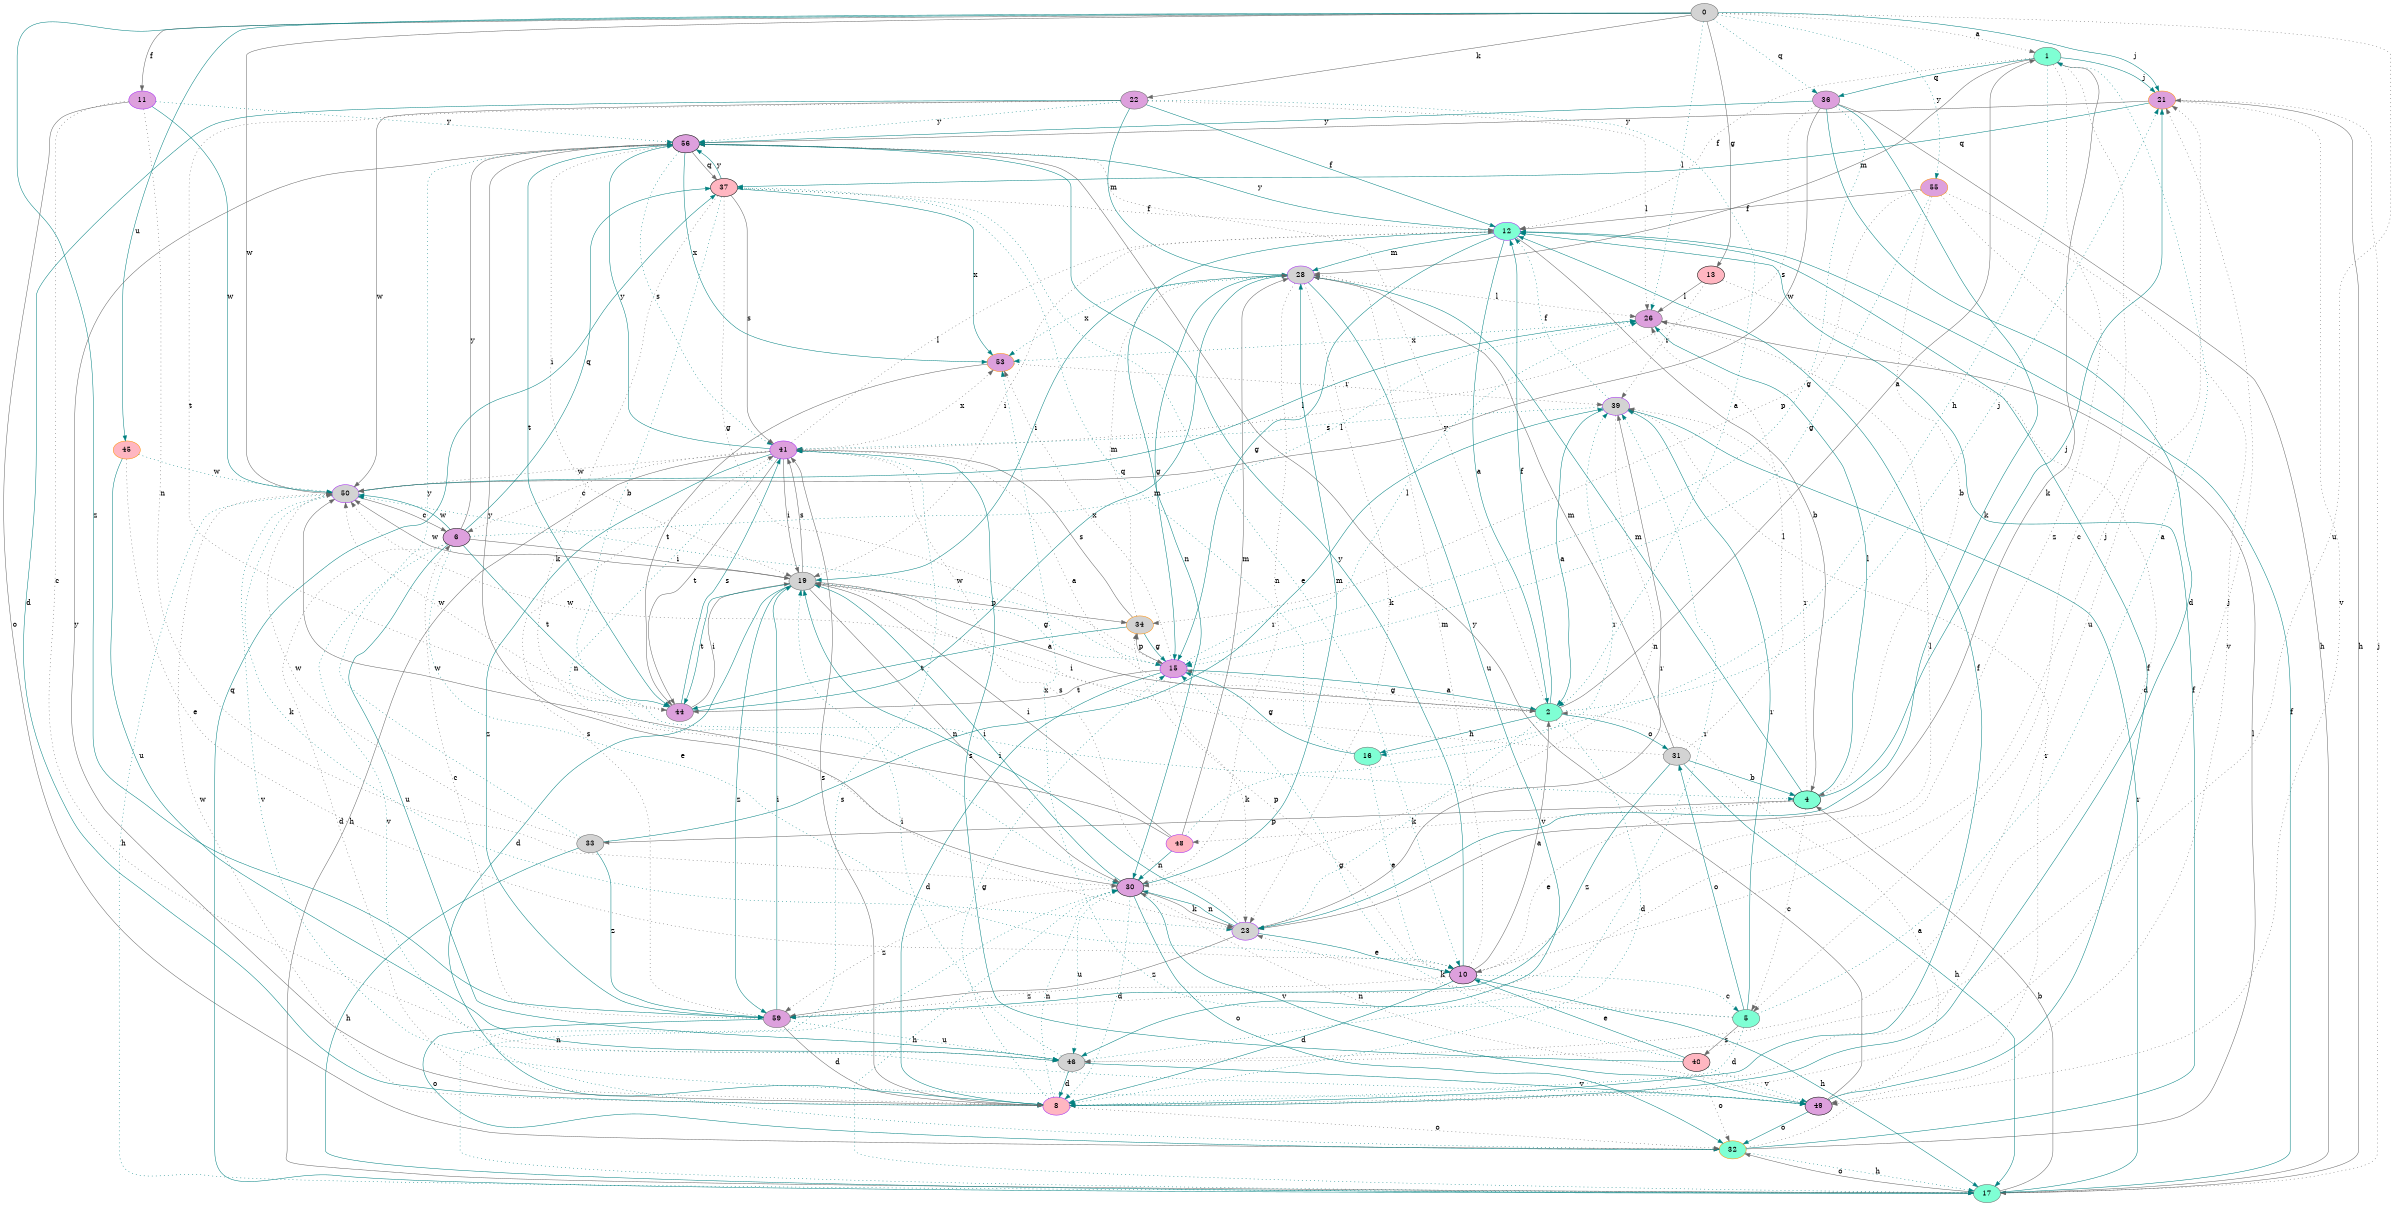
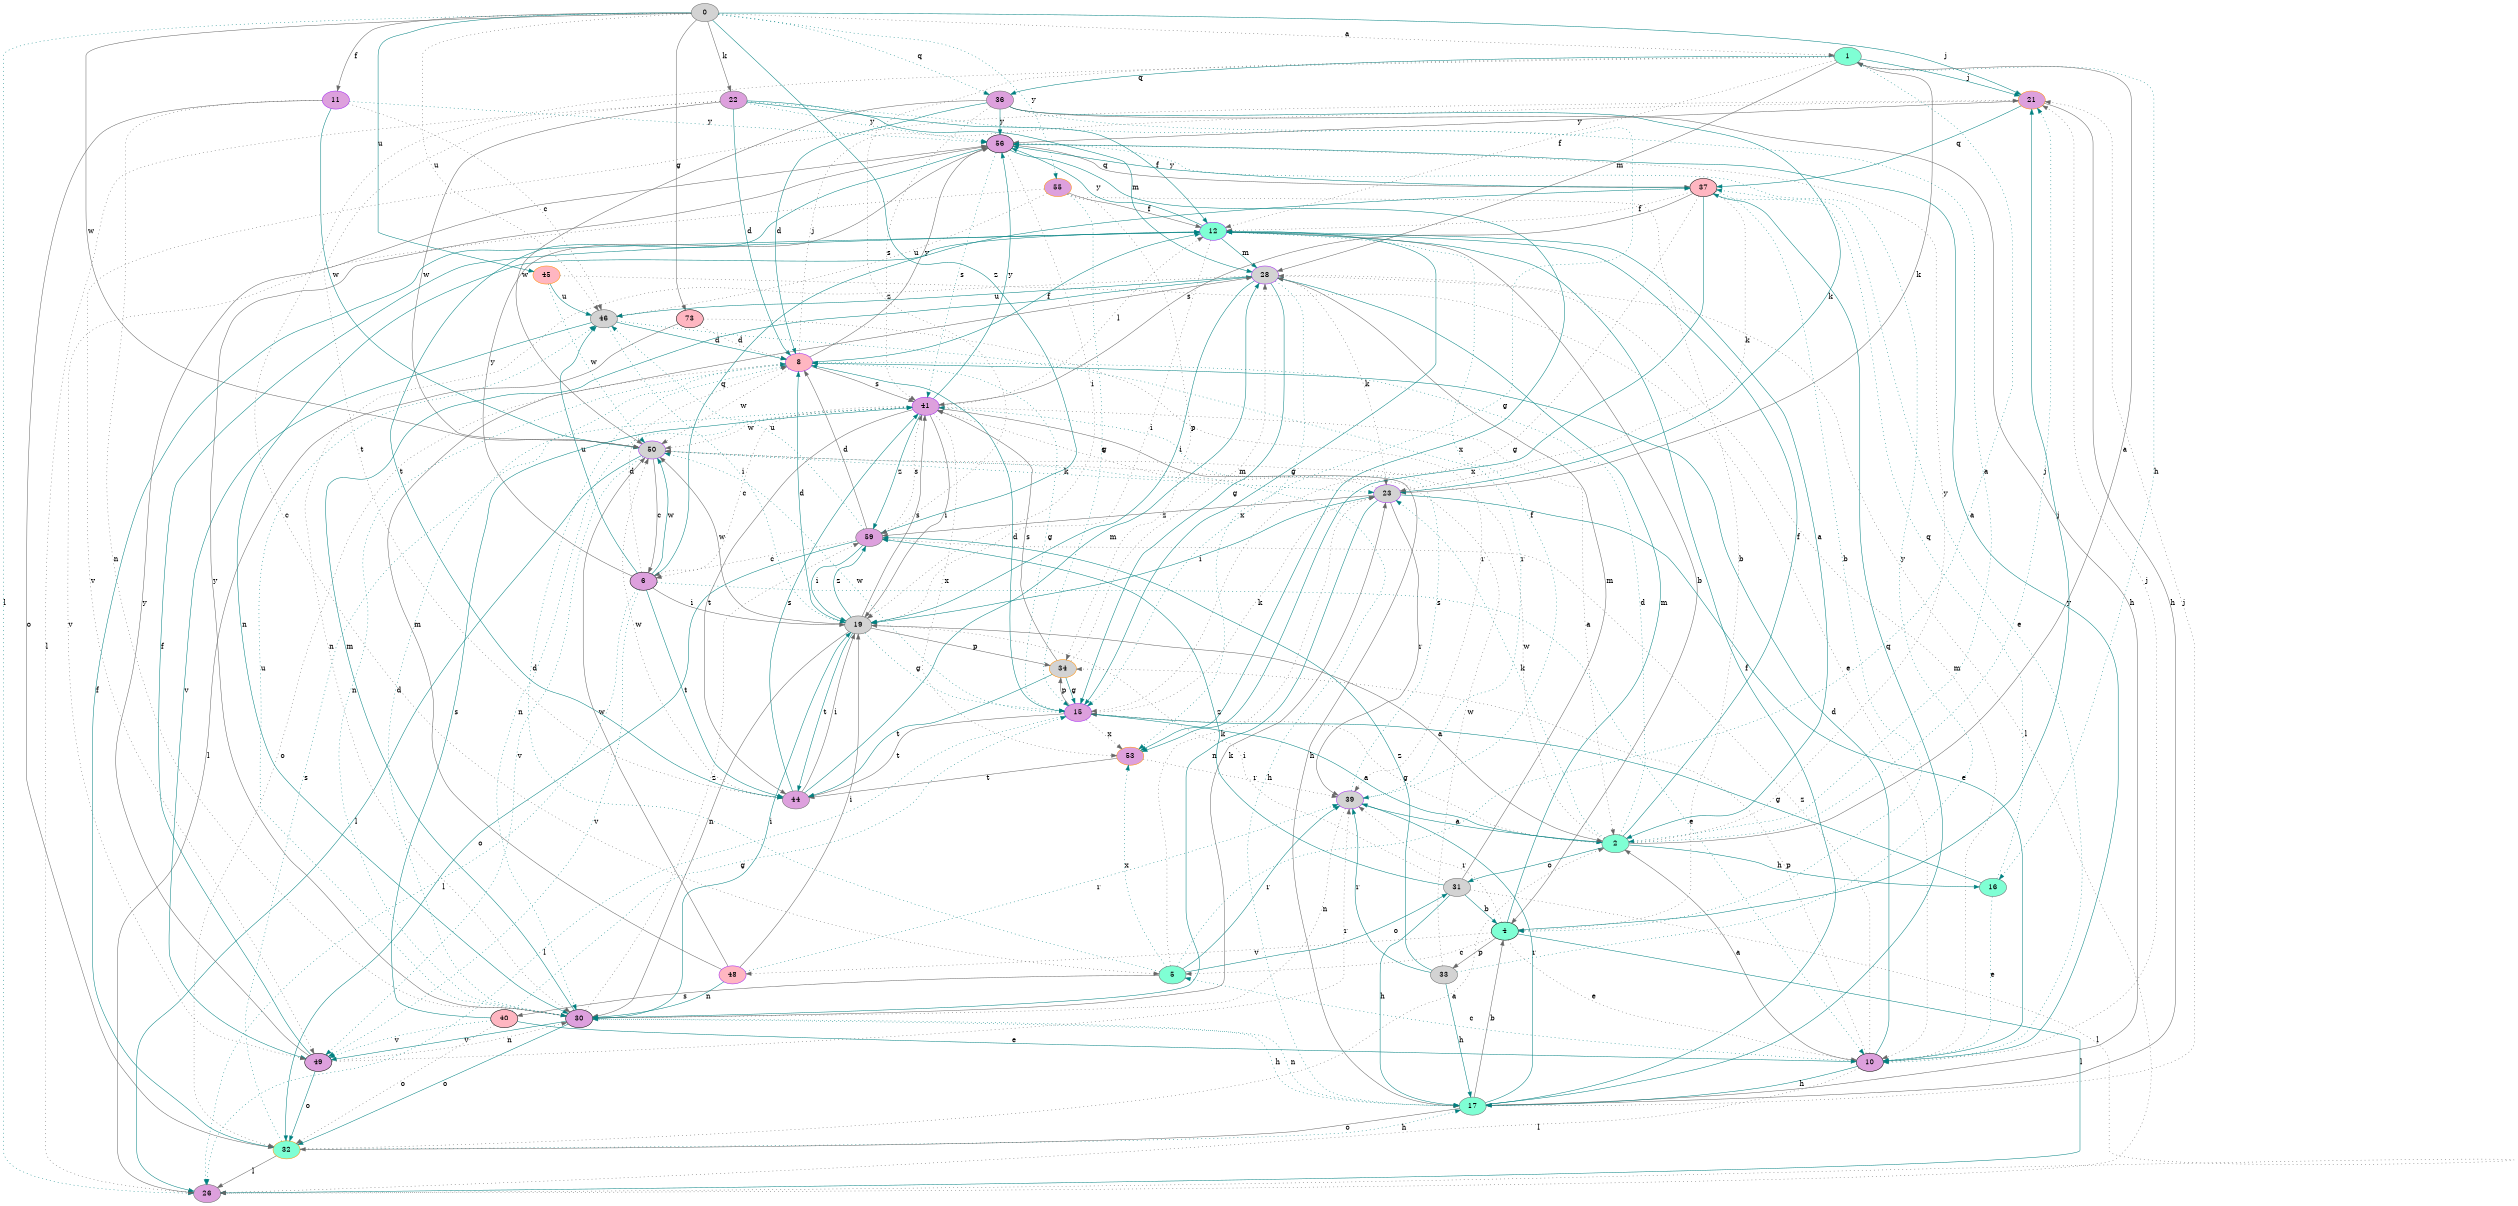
node "13": label "13" -> "73"
edge "26" -> "53": removed, label "x"
